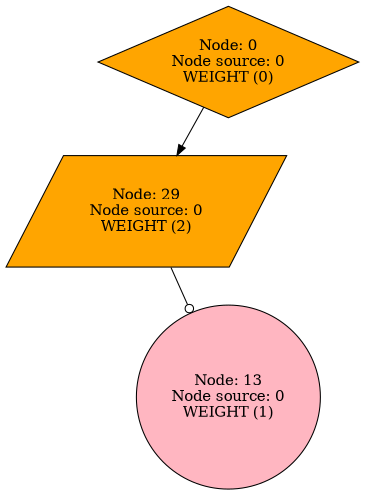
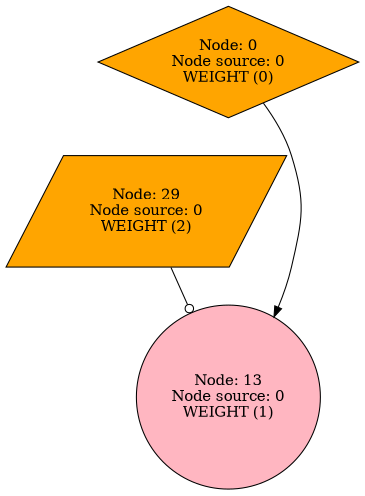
edge "Node: 0 Node source: 0 WEIGHT (0)" -> "Node: 29 Node source: 0 WEIGHT (2)": now "Node: 0 Node source: 0 WEIGHT (0)" -> "Node: 13 Node source: 0 WEIGHT (1)"
